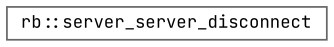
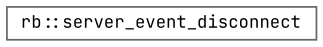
node "rb::server_server_disconnect": label "rb::server_server_disconnect" -> "rb::server_event_disconnect"
